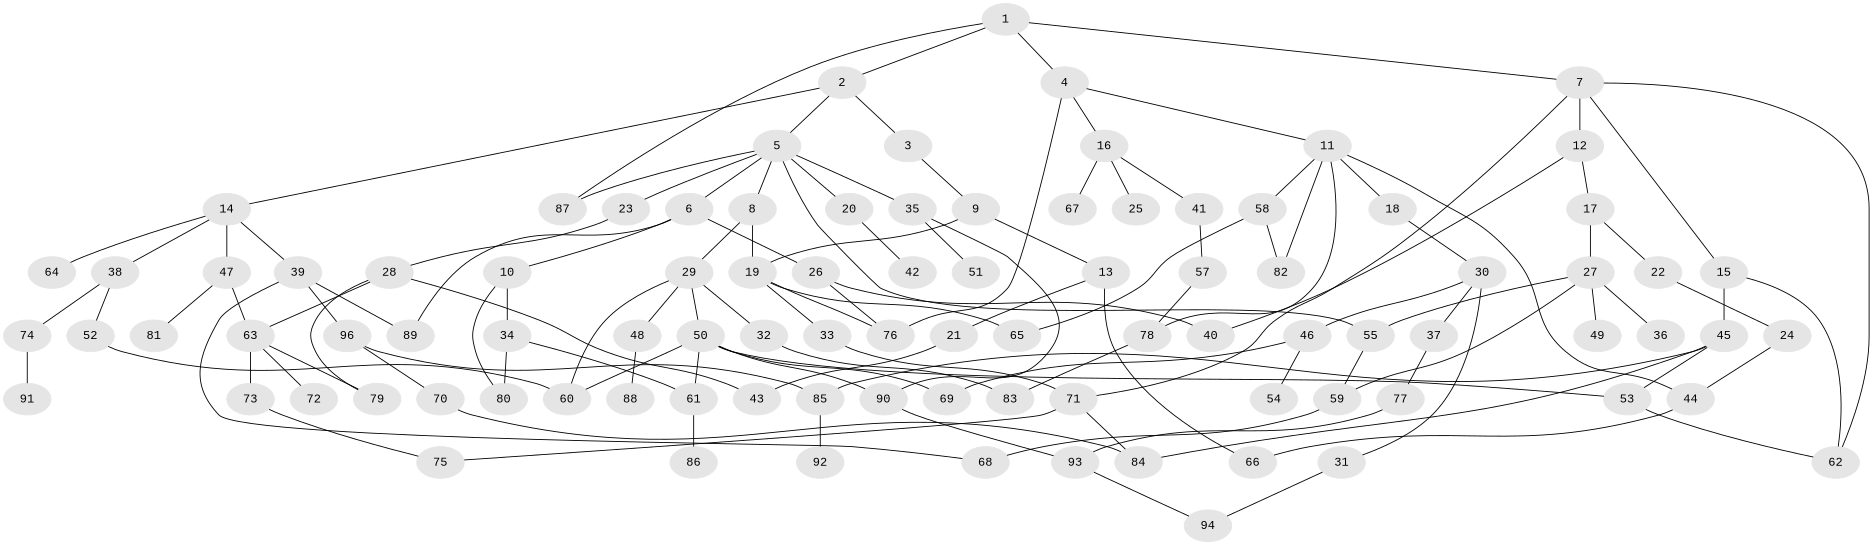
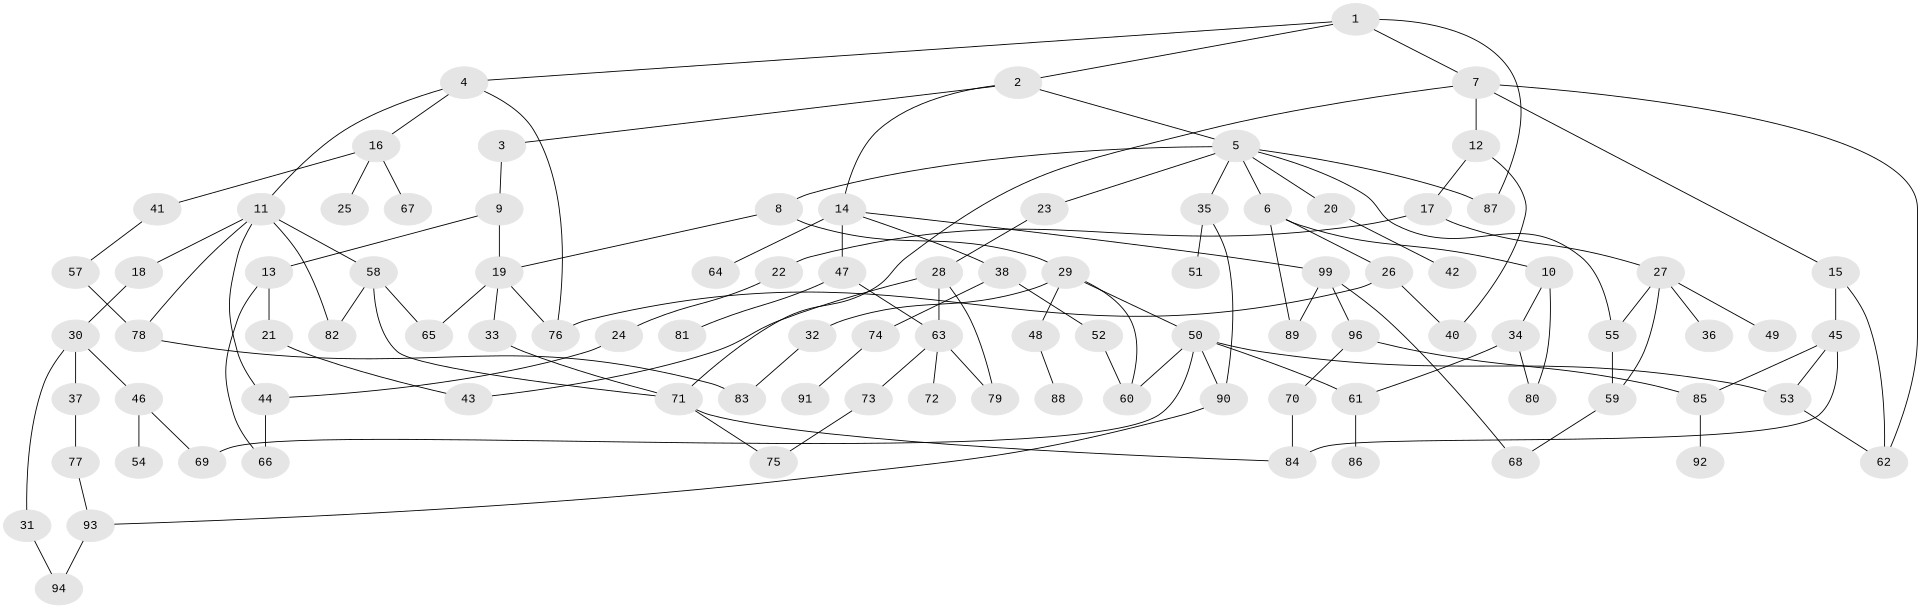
node "39": label "39" -> "99"
edge "58" -- "71": added
